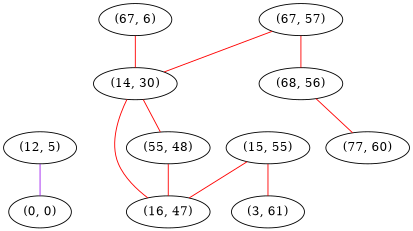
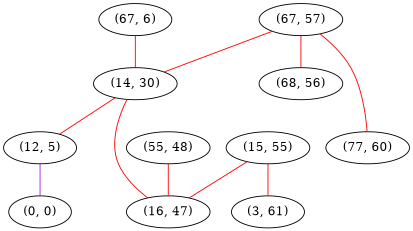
edge "(14, 30)" -- "(55, 48)": now "(14, 30)" -- "(12, 5)"
edge "(68, 56)" -- "(77, 60)": now "(67, 57)" -- "(77, 60)"
